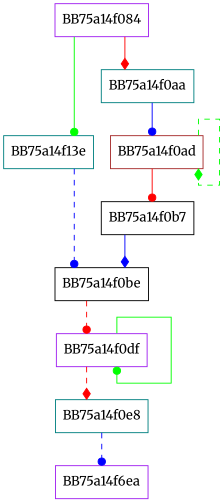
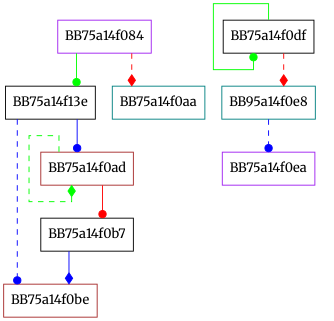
edge "BB75a14f084" -> "BB75a14f0aa": style solid -> dashed
edge "BB75a14f0aa" -> "BB75a14f0ad": now "BB75a14f13e" -> "BB75a14f0ad"
node "BB75a14f13e": color teal -> black
node "BB75a14f0be": color black -> brown
edge "BB75a14f0be" -> "BB75a14f0df": removed
node "BB75a14f0df": color purple -> black
node "BB75a14f0e8": label "BB75a14f0e8" -> "BB95a14f0e8"
node "BB75a14f6ea": label "BB75a14f6ea" -> "BB75a14f0ea"
